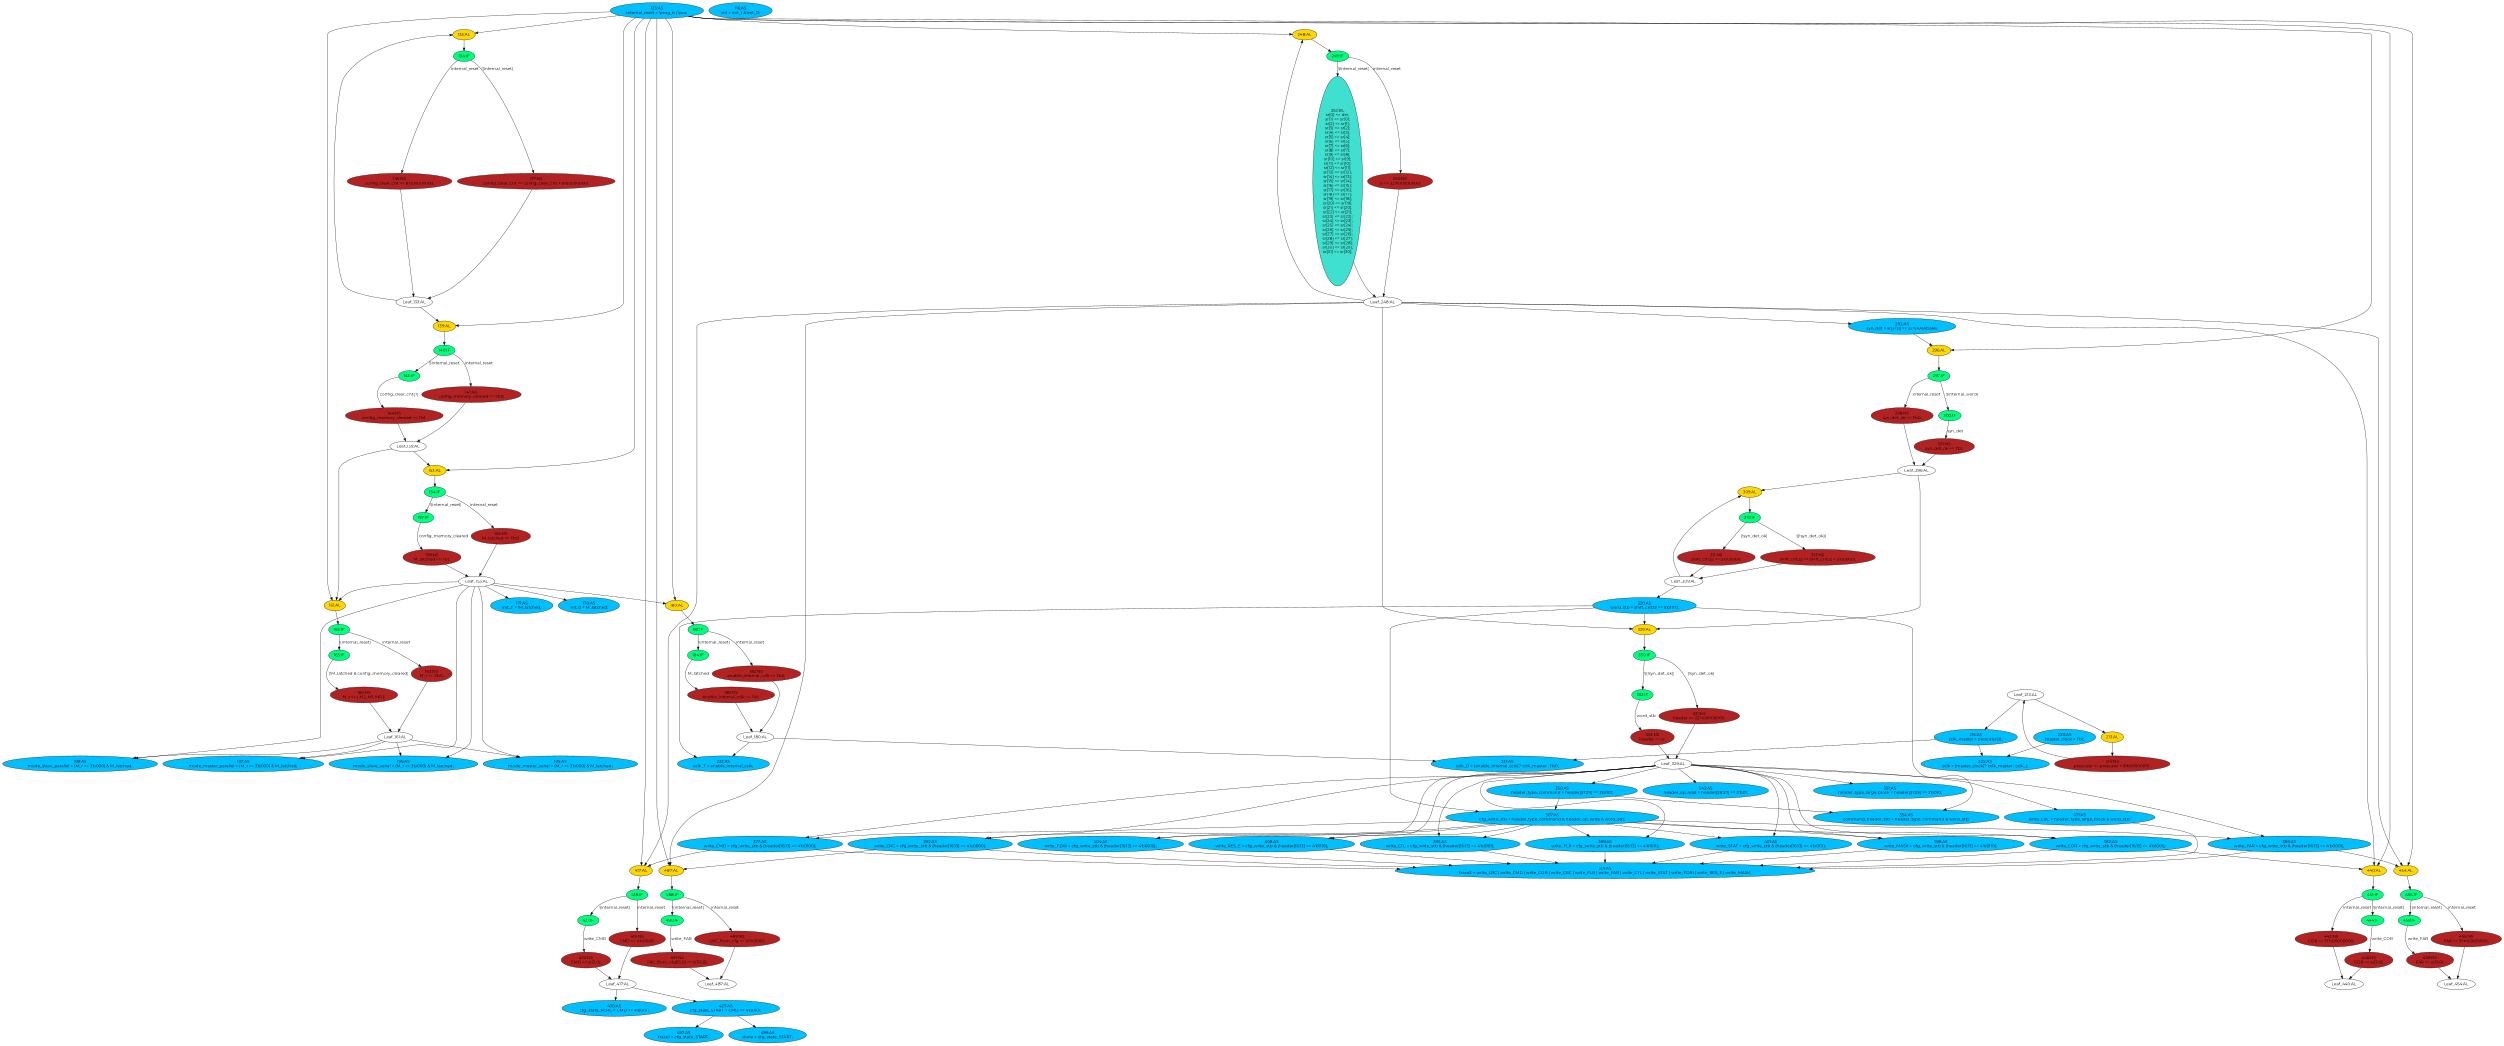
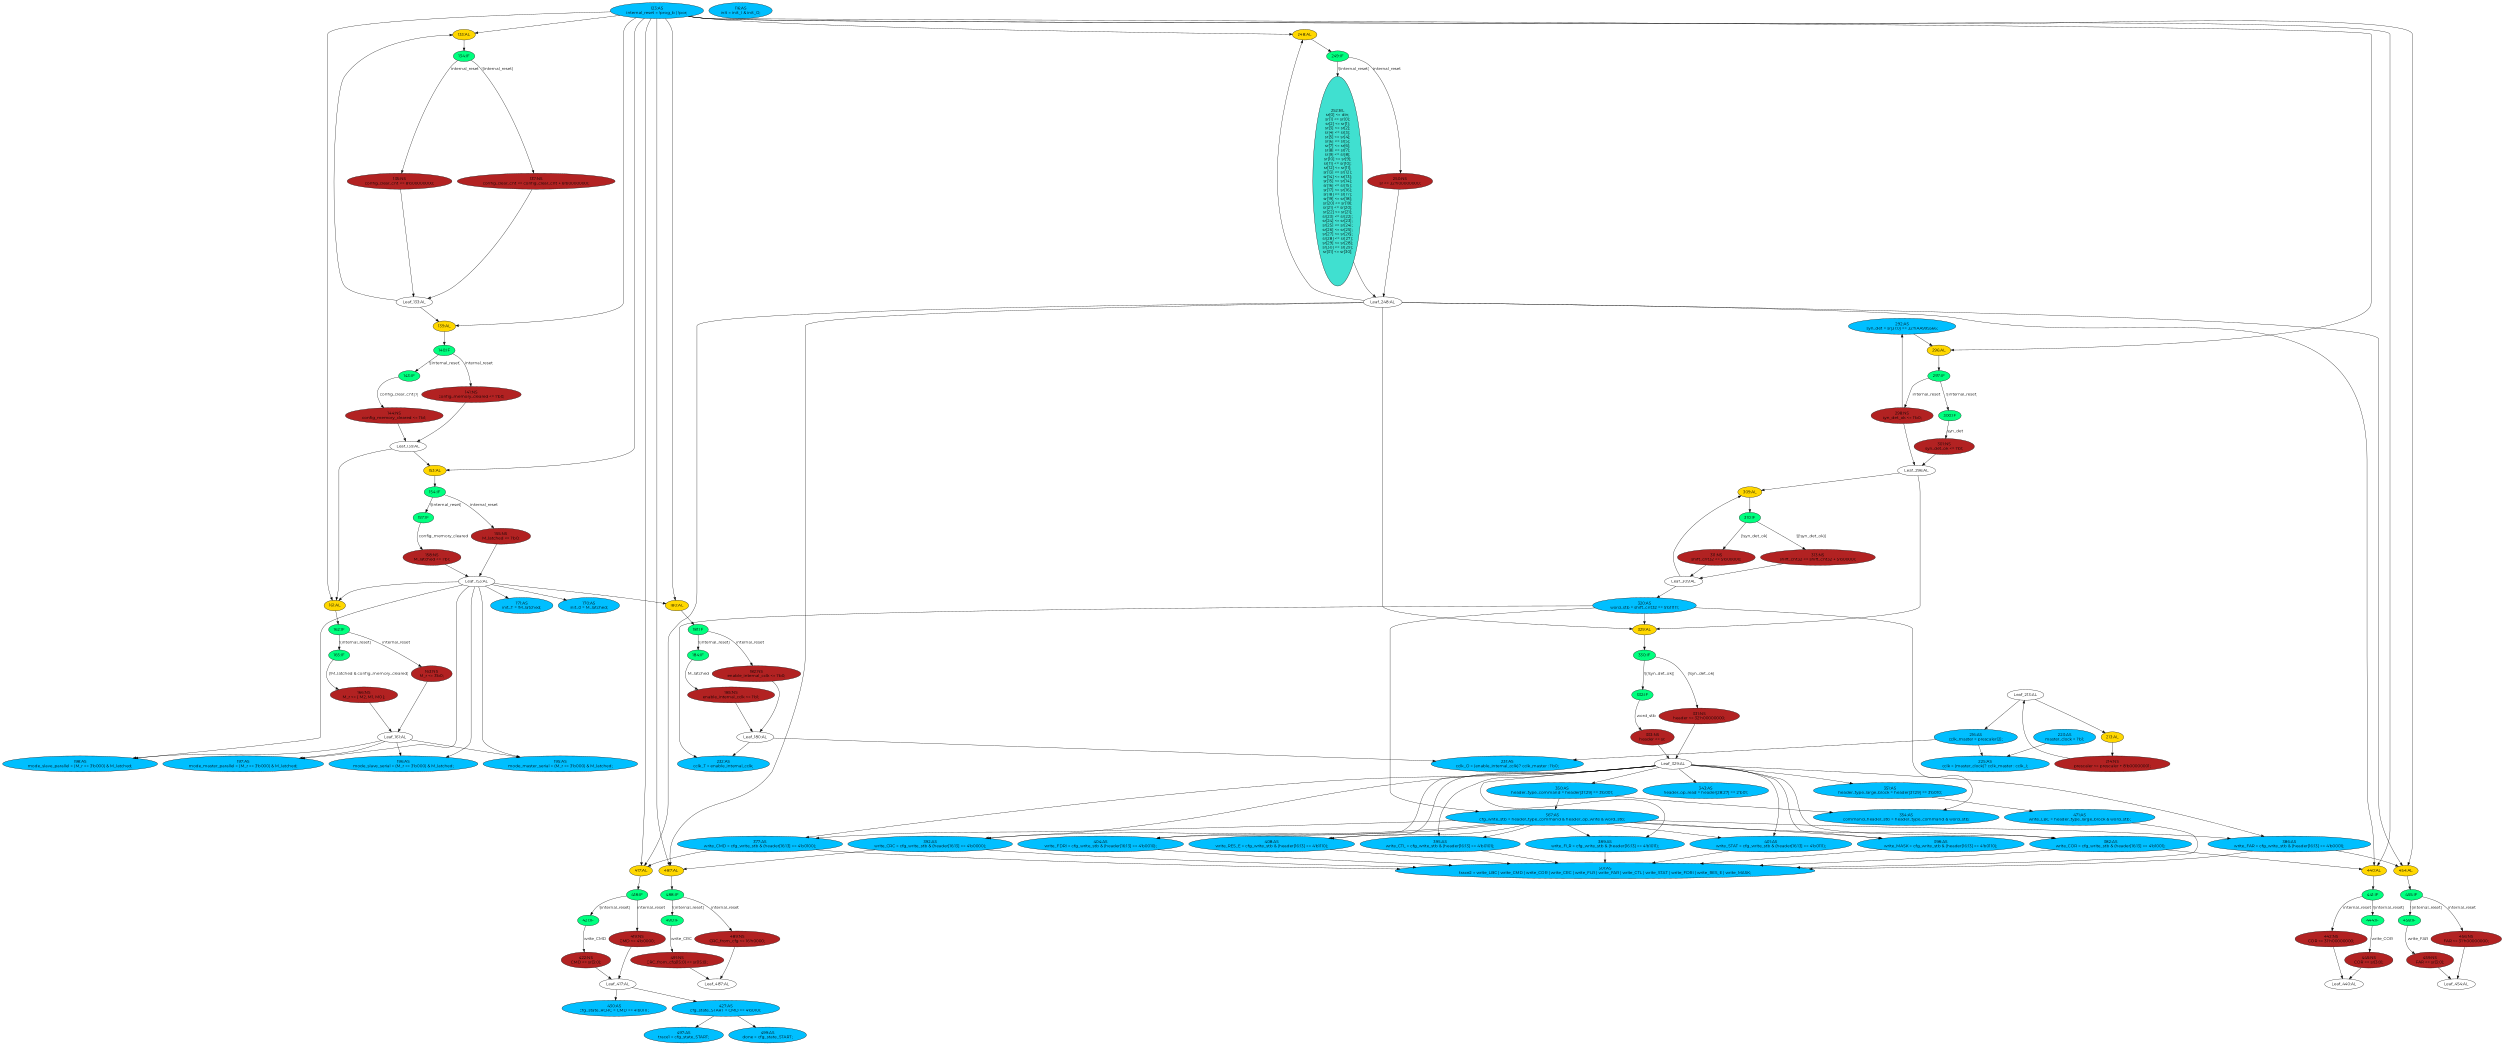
edge "Leaf_248:AL" -> "292:AS syn_det = sr[31:0] == 32'hAA995566;": now "298:NS syn_det_ok <= 1'b0;" -> "292:AS syn_det = sr[31:0] == 32'hAA995566;"
edge "297:IF" -> "300:IF": label "!(internal_word)" -> "!(internal_reset)"
edge "Leaf_329:AL" -> "471:AS write_LBC = header_type_large_block & word_stb;": now "351:AS header_type_large_block = header[31:29] == 3'b010;" -> "471:AS write_LBC = header_type_large_block & word_stb;"
edge "490:IF" -> "491:NS CRC_from_cfg[15:0] <= sr[15:0];": label "write_FAR" -> "write_CRC"
